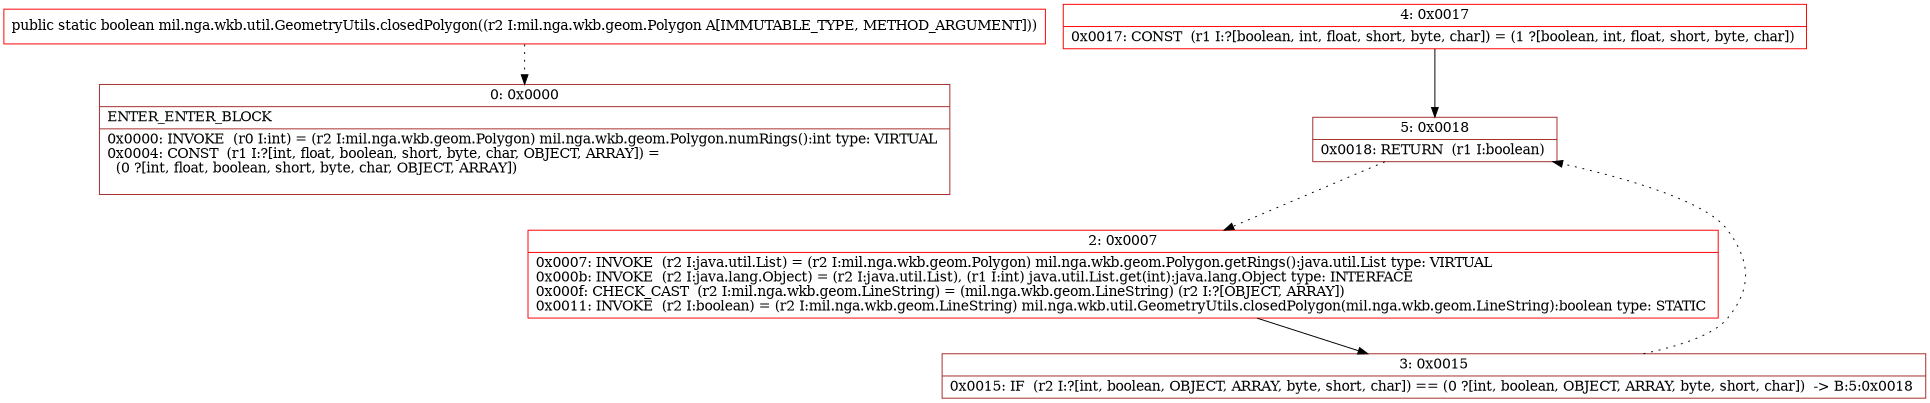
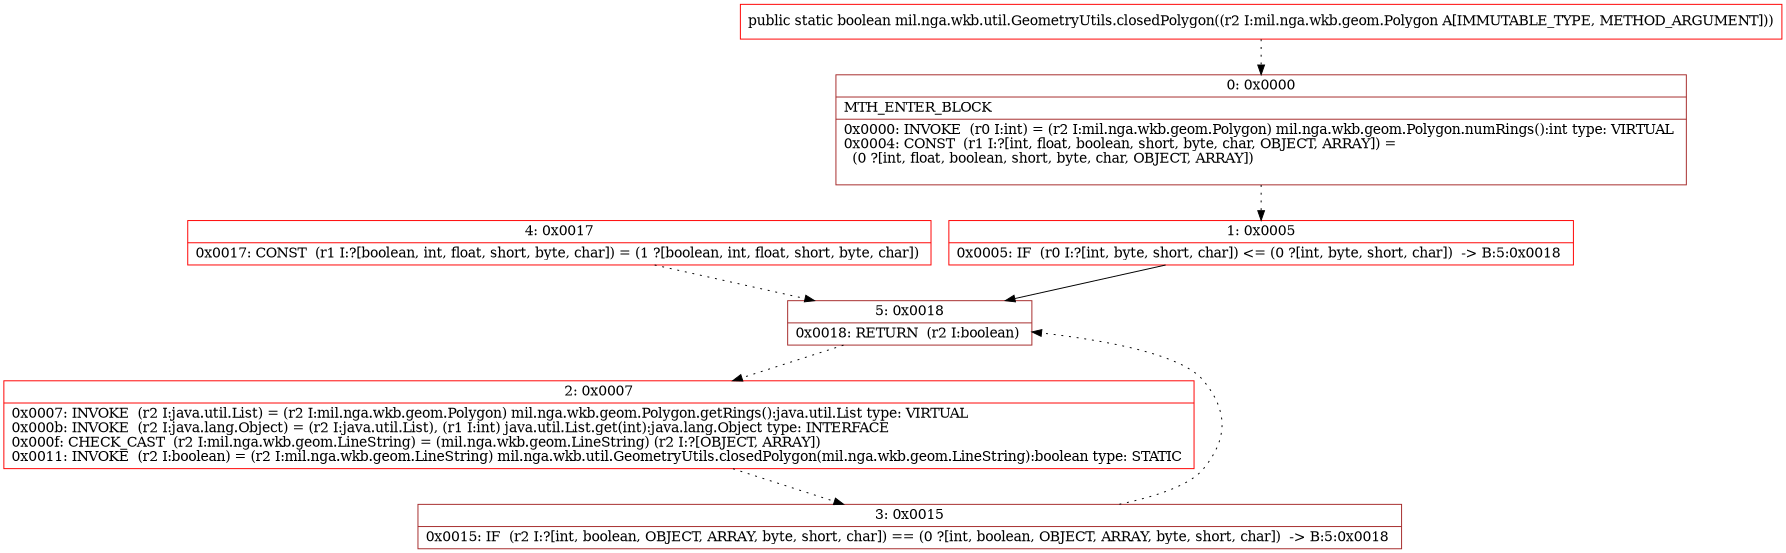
edge "4: 0x0017" -> "5: 0x0018": style solid -> dotted
node "0: 0x0000": text "ENTER_ENTER_BLOCK" -> "MTH_ENTER_BLOCK"
node "5: 0x0018": text "0x0018: RETURN  (r1 I:boolean)" -> "0x0018: RETURN  (r2 I:boolean)"
node "1: 0x0005": added
edge "2: 0x0007" -> "3: 0x0015": style solid -> dotted
